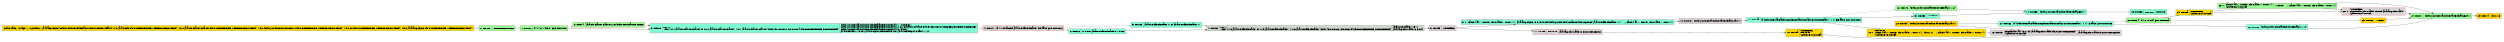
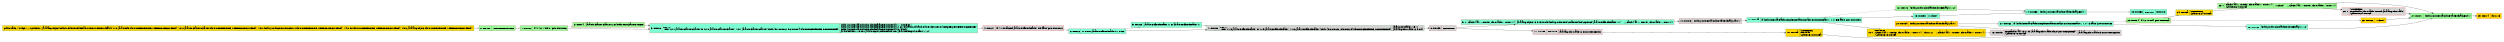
edge "24: 0x006a" -> "28: ?": removed
node "13: 0x0050": text "r1.return()" -> "r1.close()"
edge "4: 0x0027" -> "5: 0x0029": now "6: 0x002c" -> "5: 0x0029"
node "8: 0x0039": text "SYNTHETIC" -> "GENERATE"
